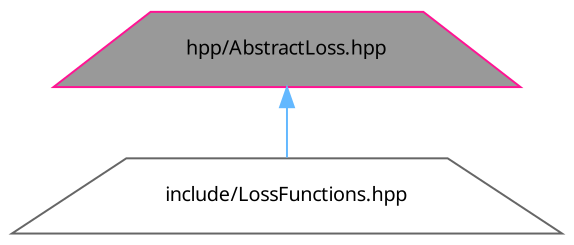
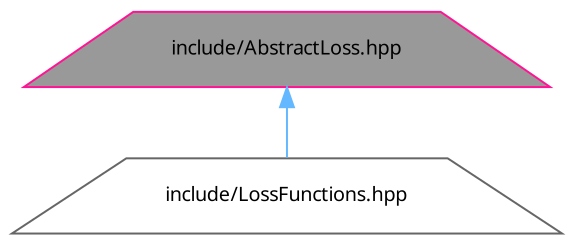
node "hpp/AbstractLoss.hpp": label "hpp/AbstractLoss.hpp" -> "include/AbstractLoss.hpp"
